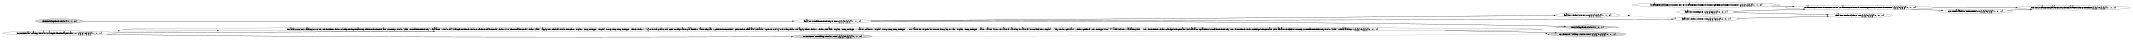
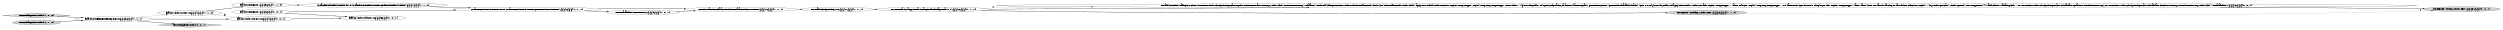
node "final int numKeys = 1@@@5@@@['1', '1', '0']": added
node "env.enableCheckpointing(100)@@@11@@@['1', '1', '1']": added
node "testTumblingTimeWindow['1', '0', '0']": added
edge "final int numElementsPerKey = 3000@@@3@@@['1', '1', '1']" -> "final int windowSize = 100@@@4@@@['1', '1', '0']": style bold -> dashed
